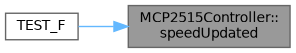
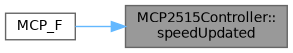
node "TEST_F": label "TEST_F" -> "MCP_F"
